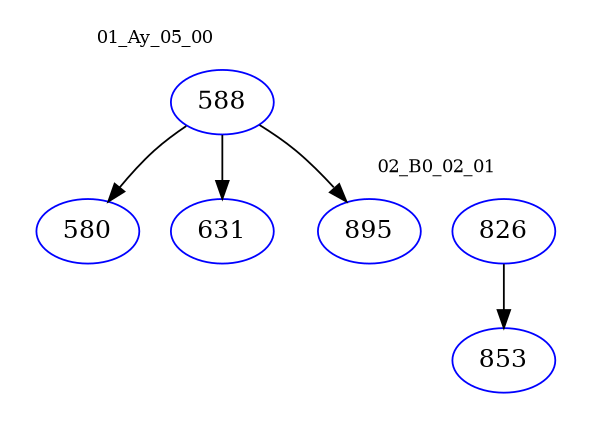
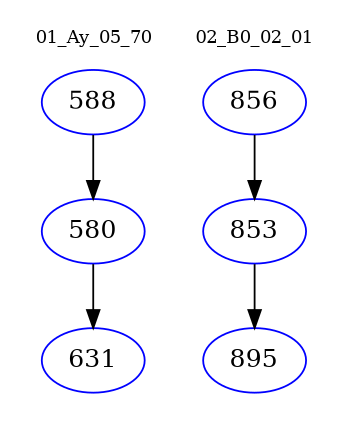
cluster "01_Ay_05_00": label "01_Ay_05_00" -> "01_Ay_05_70"
edge "588" -> "631": now "580" -> "631"
edge "588" -> "895": now "853" -> "895"
node "826": label "826" -> "856"
